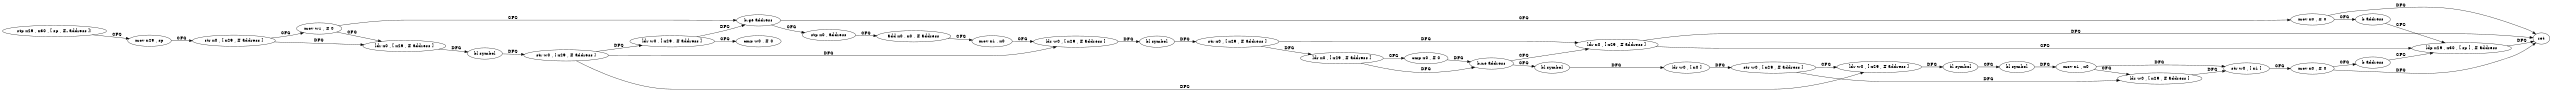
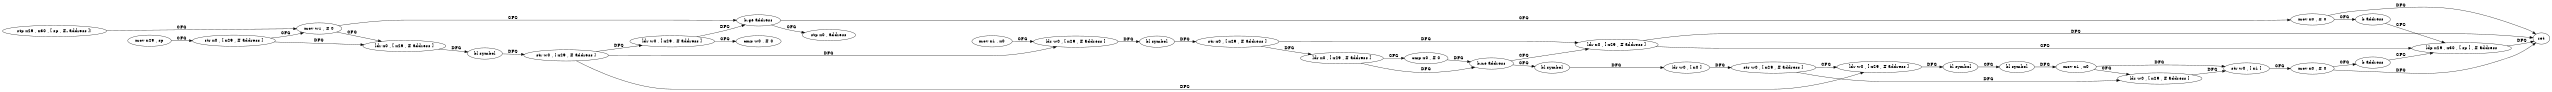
node "add x0 , x0 , # address": removed
edge "stp x29 , x30 , [ sp , #- address ]!" -> "mov x29 , sp": now "stp x29 , x30 , [ sp , #- address ]!" -> "mov w1 , # 0"
